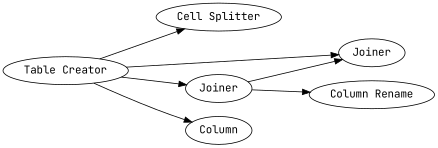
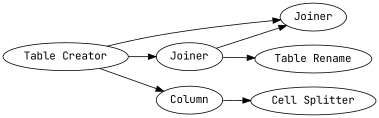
edge "Table Creator" -> "Cell Splitter": now "Column" -> "Cell Splitter"
node "Column Rename": label "Column Rename" -> "Table Rename"
